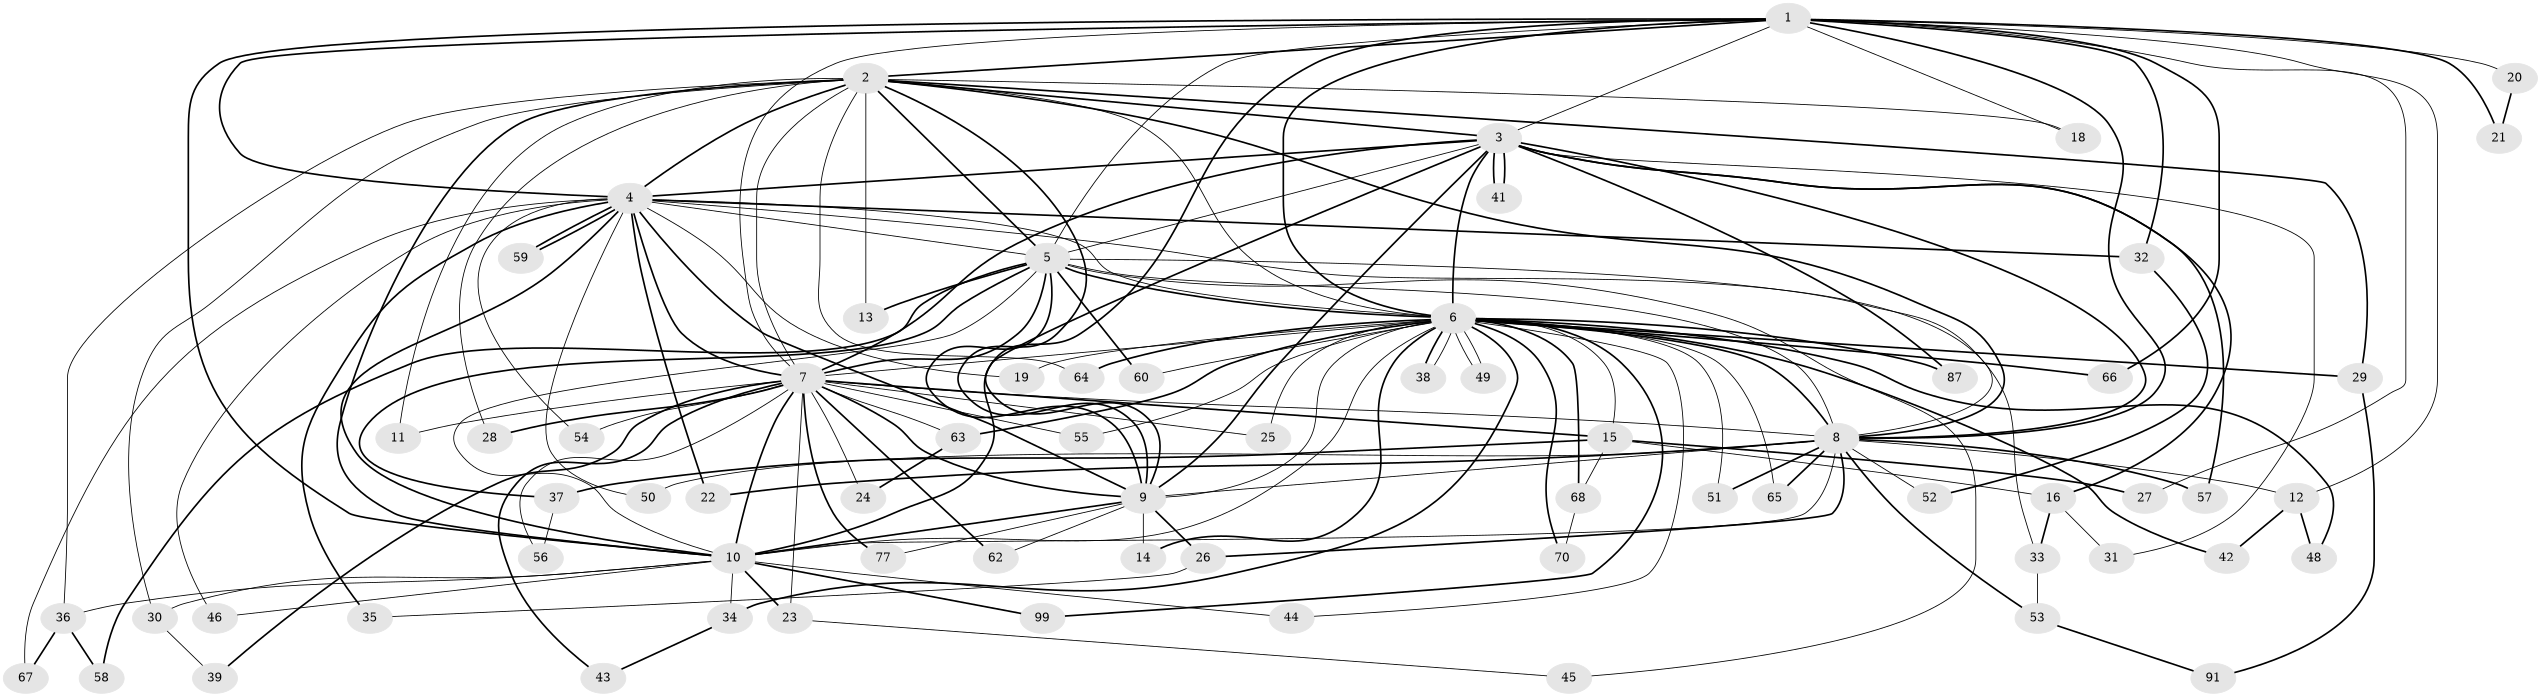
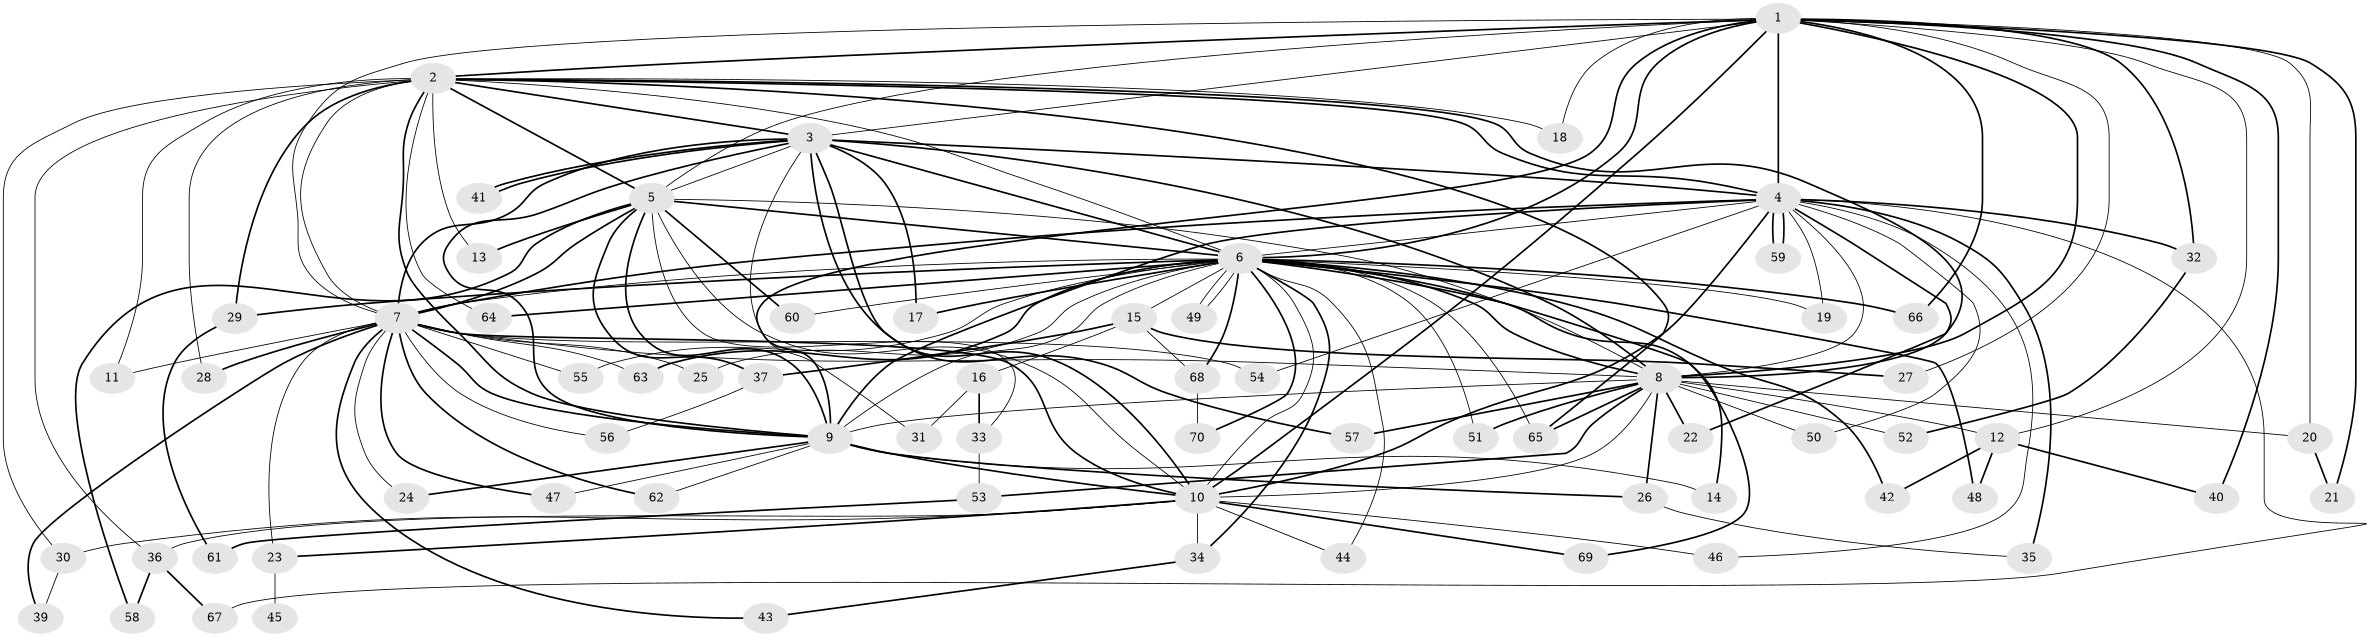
edge "4" -- "5": removed
edge "3" -- "16": removed
edge "2" -- "10": now "2" -- "65"
edge "5" -- "45": removed
node "38": removed
node "87": label "87" -> "17"
edge "8" -- "20": added
edge "7" -- "15": removed
edge "63" -- "24": now "9" -- "24"
node "40": added
node "77": label "77" -> "47"
node "99": label "99" -> "69"
node "91": label "91" -> "61"
